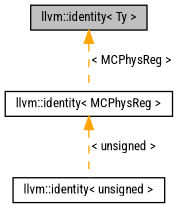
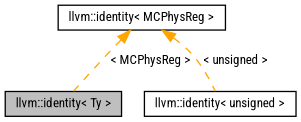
edge "llvm::identity< MCPhysReg >" -> "llvm::identity< Ty >": reversed
